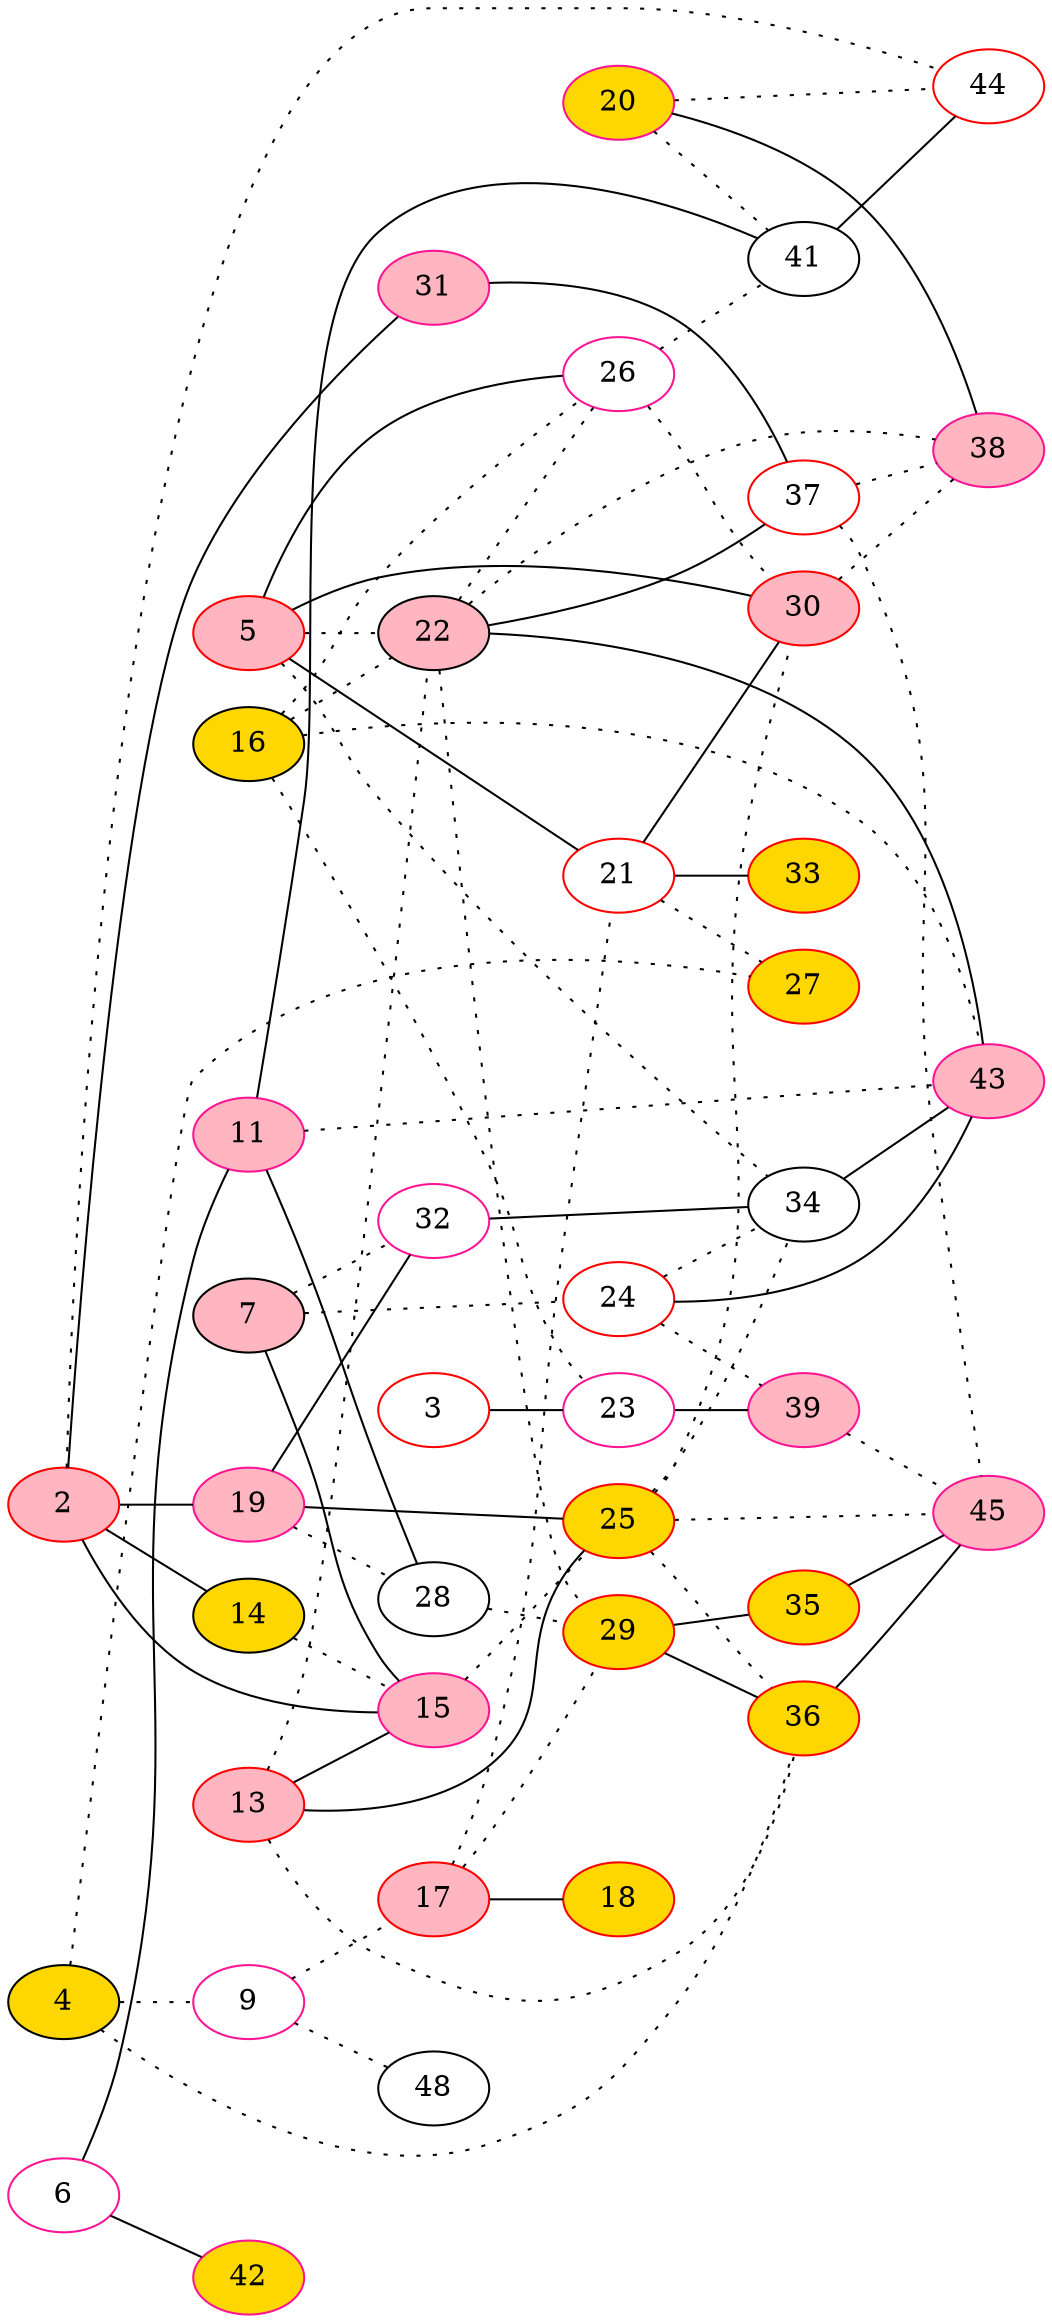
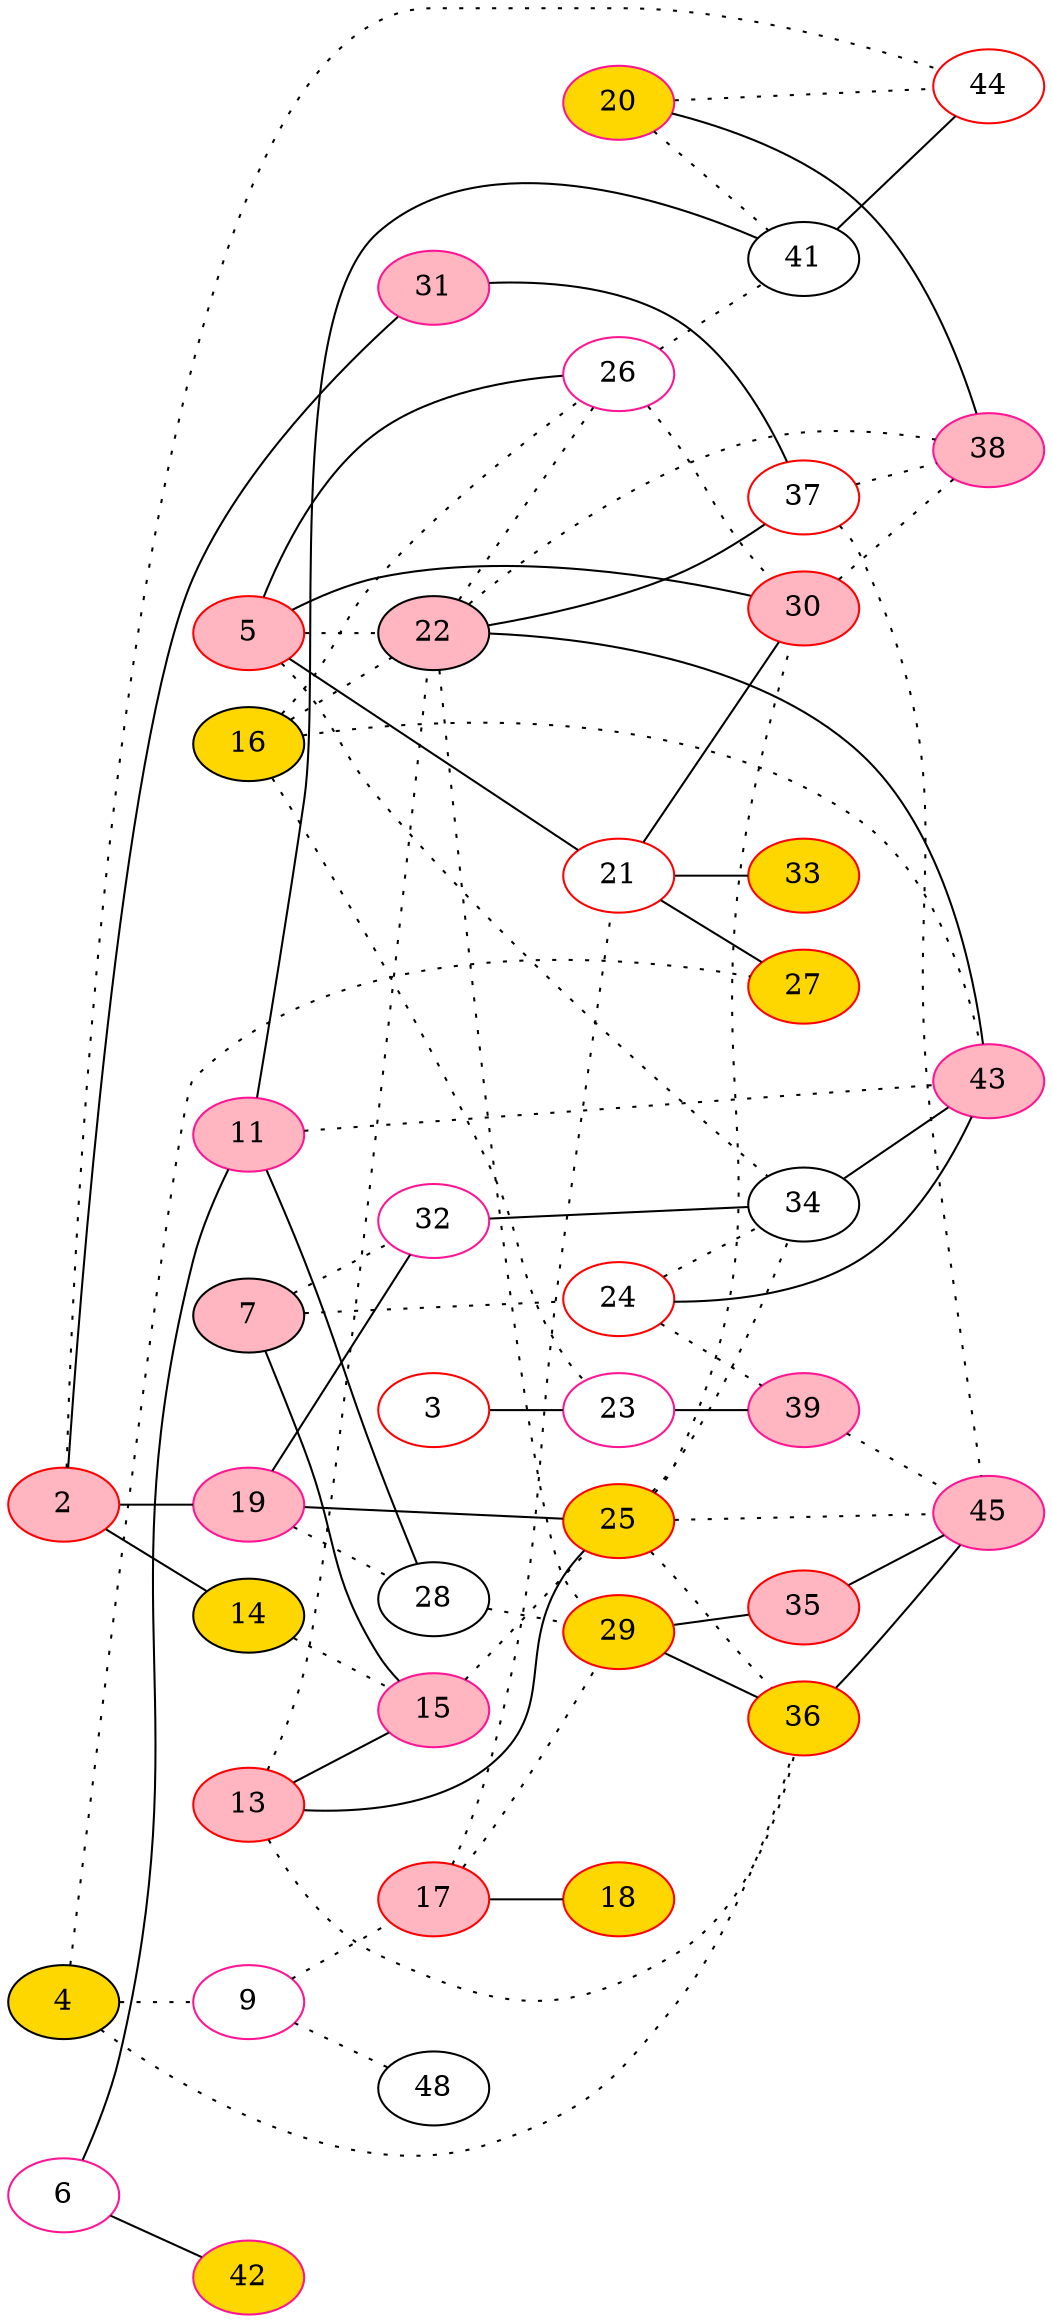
edge "21" -- "27": style dotted -> solid
node "35": fillcolor gold -> lightpink
edge "2" -- "15": removed
